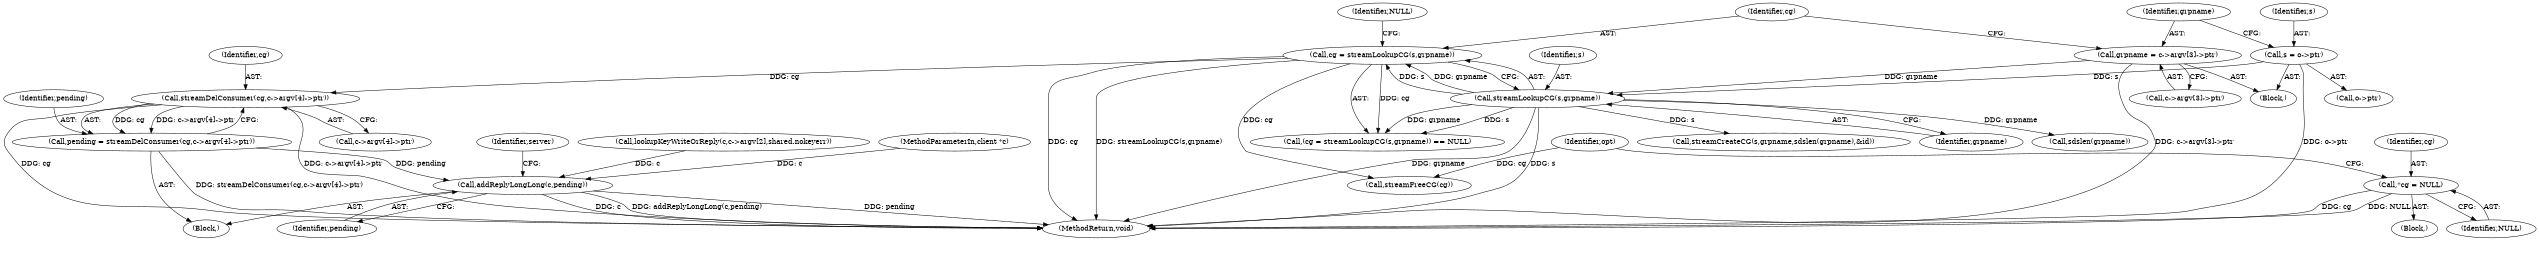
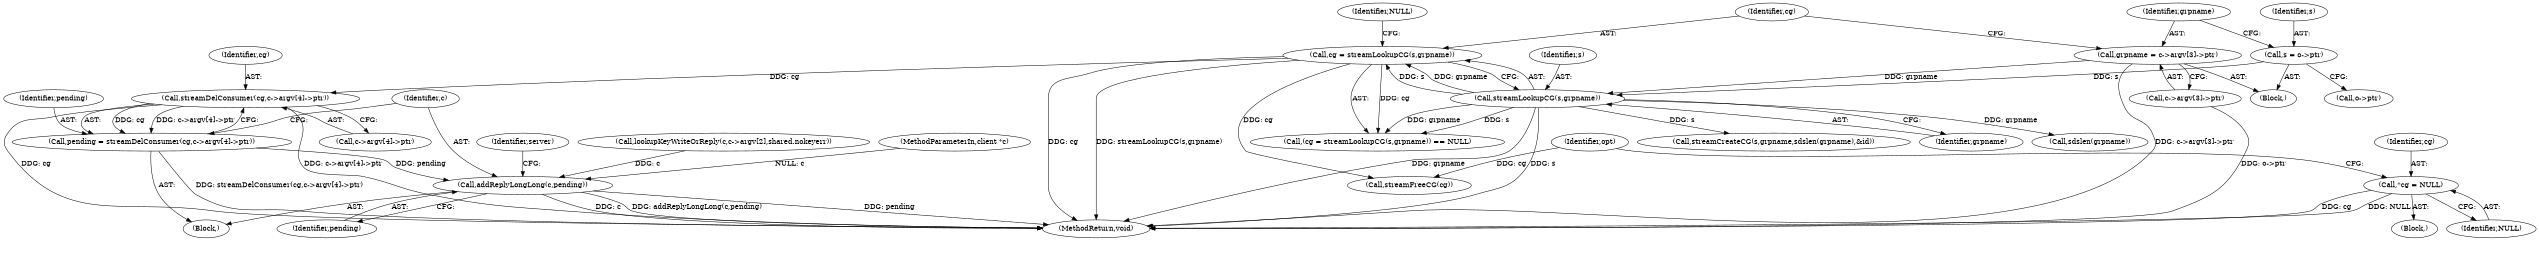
edge "(Call,s = o->ptr)" -> "(Call,o->ptr)": label "AST: " -> "CFG: "
node "(Identifier,c)": added
edge "(MethodParameterIn,client *c)" -> "(Call,addReplyLongLong(c,pending))": label "DDG: c" -> "NULL: c"
edge "(Call,s = o->ptr)" -> "(MethodReturn,void)": now "(Call,c->argv[3]->ptr)" -> "(MethodReturn,void)"
